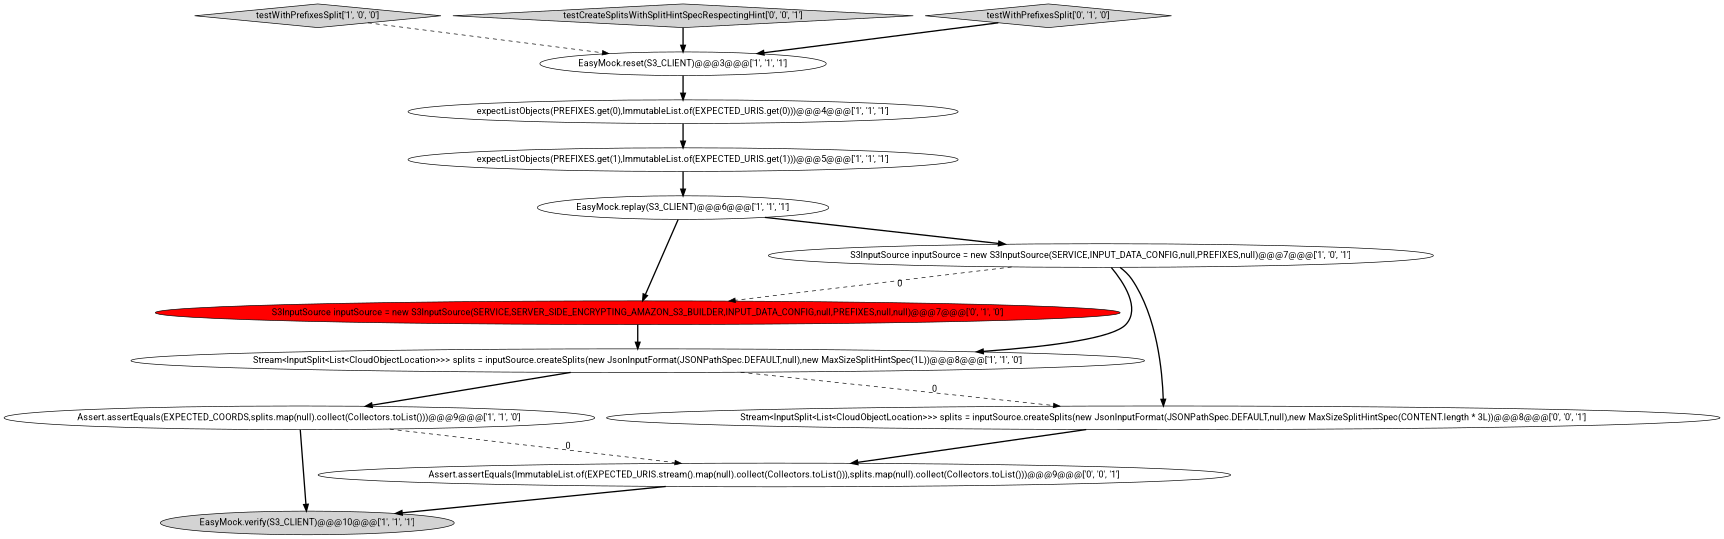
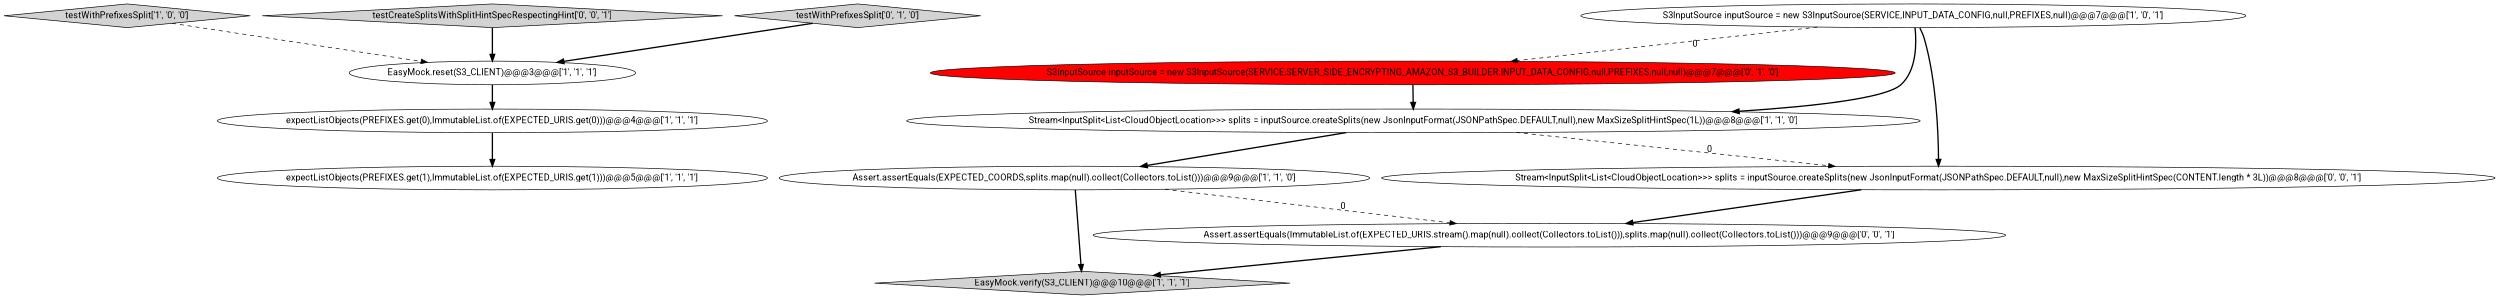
node "EasyMock.replay(S3_CLIENT)@@@6@@@['1', '1', '1']": removed
node "EasyMock.verify(S3_CLIENT)@@@10@@@['1', '1', '1']": shape ellipse -> diamond
